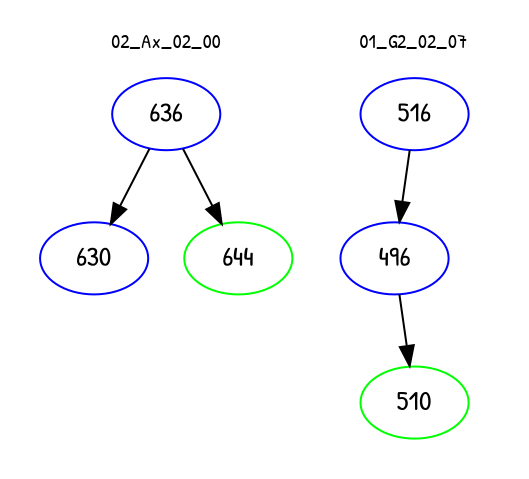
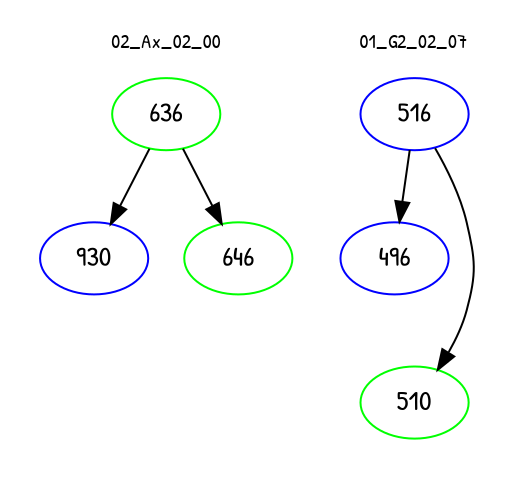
node "636": color blue -> green
node "630": label "630" -> "930"
node "644": label "644" -> "646"
edge "496" -> "510": now "516" -> "510"
